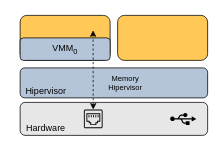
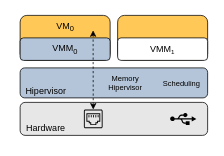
node "VM0": added
node "VMM1": added
node "Scheduling": added
